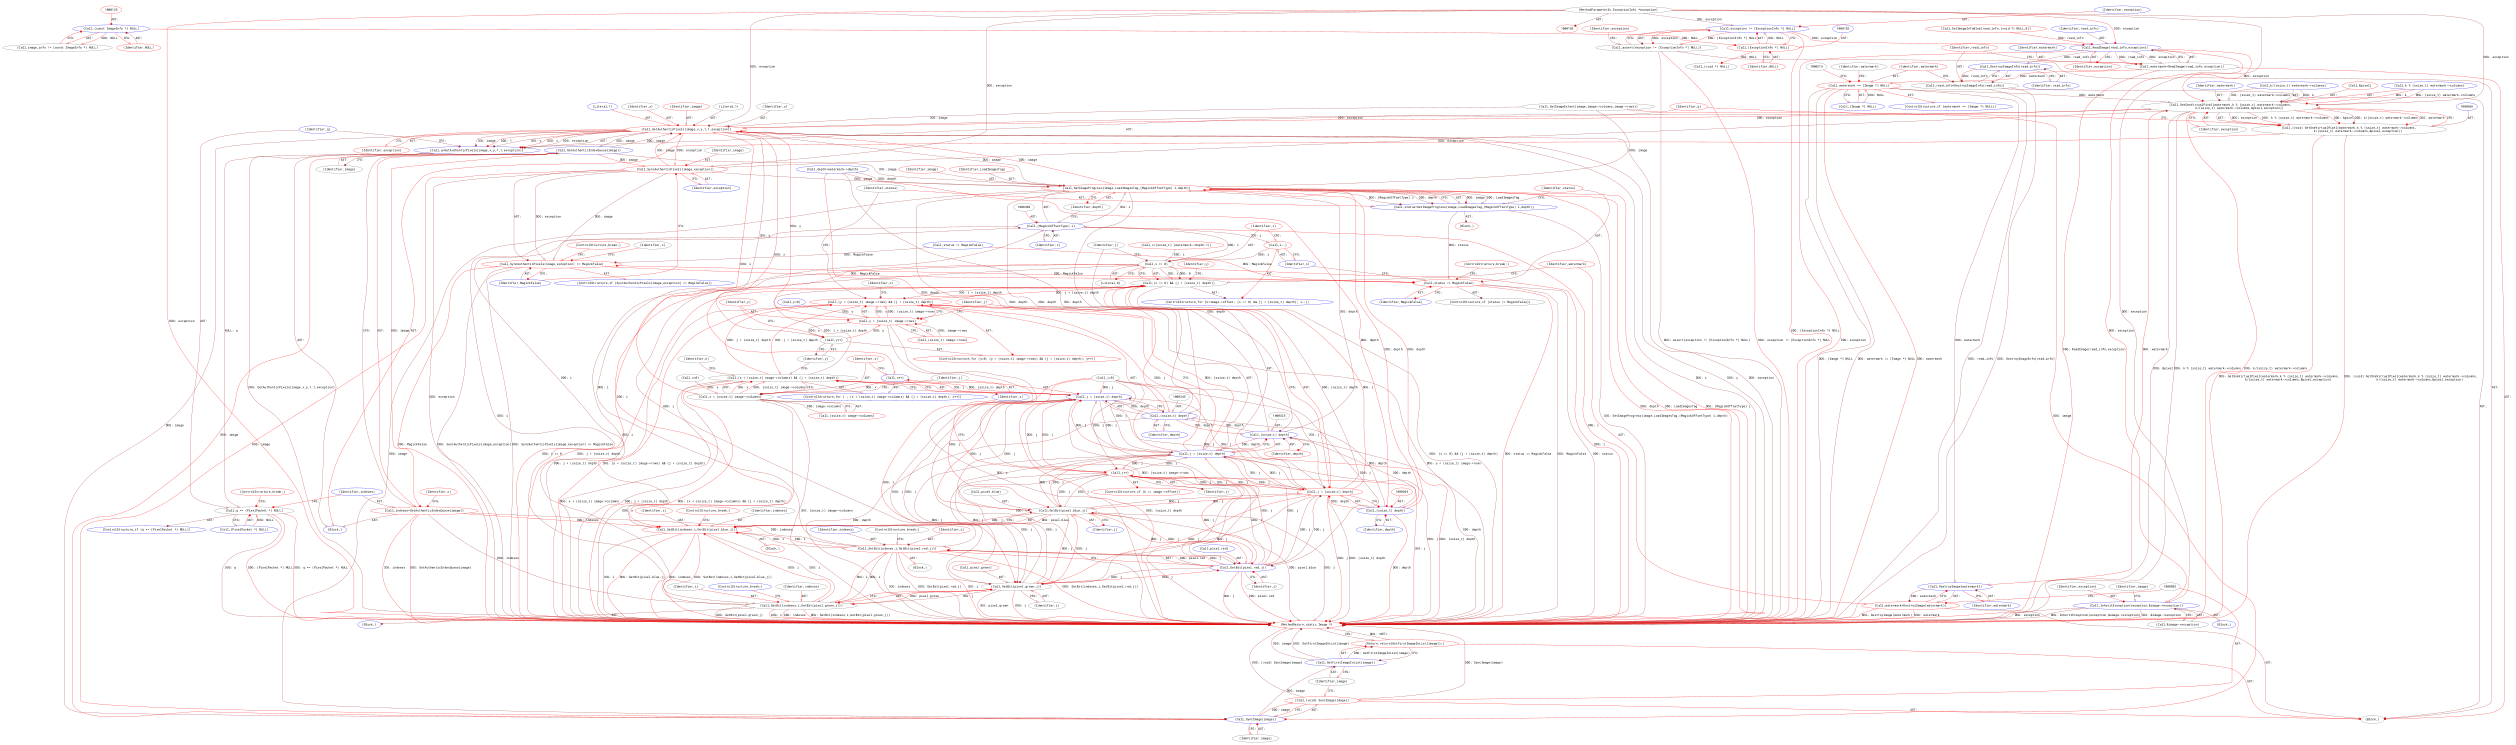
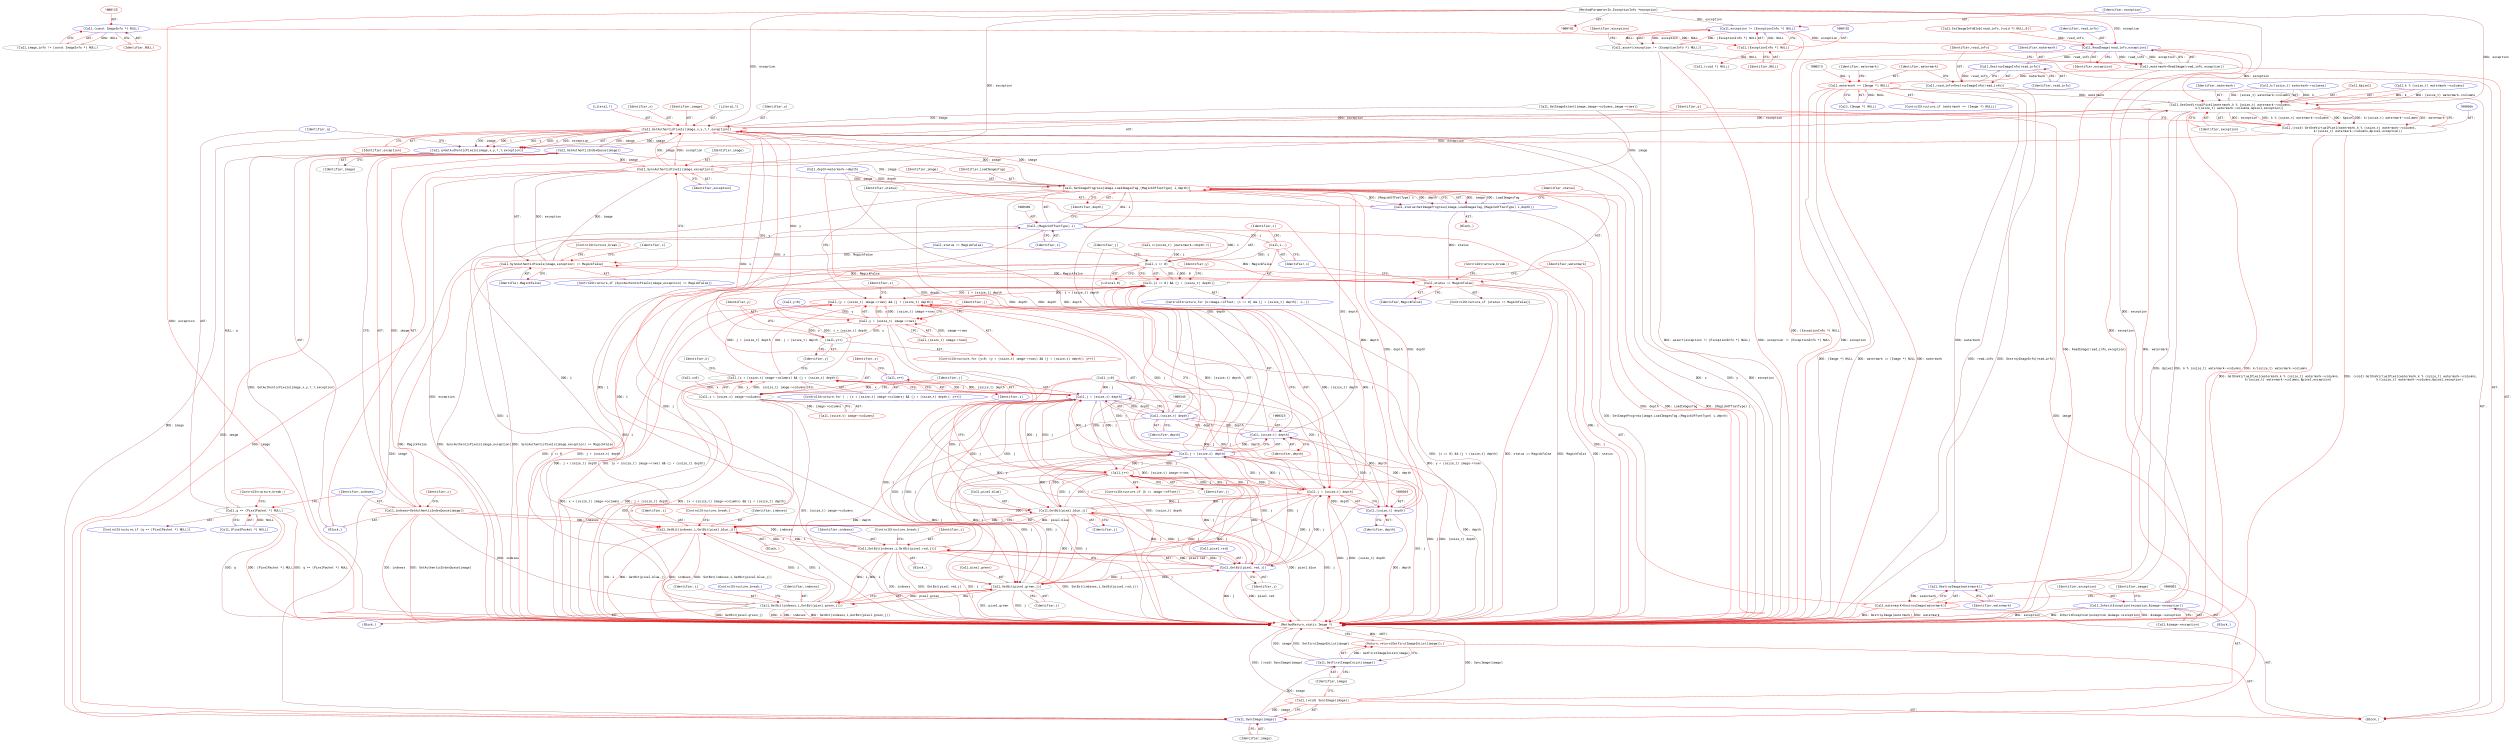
edge "(Call,assert(exception != (ExceptionInfo *) NULL))" -> "(Call,exception != (ExceptionInfo *) NULL)": label "CFG: " -> "NULL: q"
edge "1000215" -> "(Call,watermark == (Image *) NULL)": label "CFG: " -> "DDG: y"
